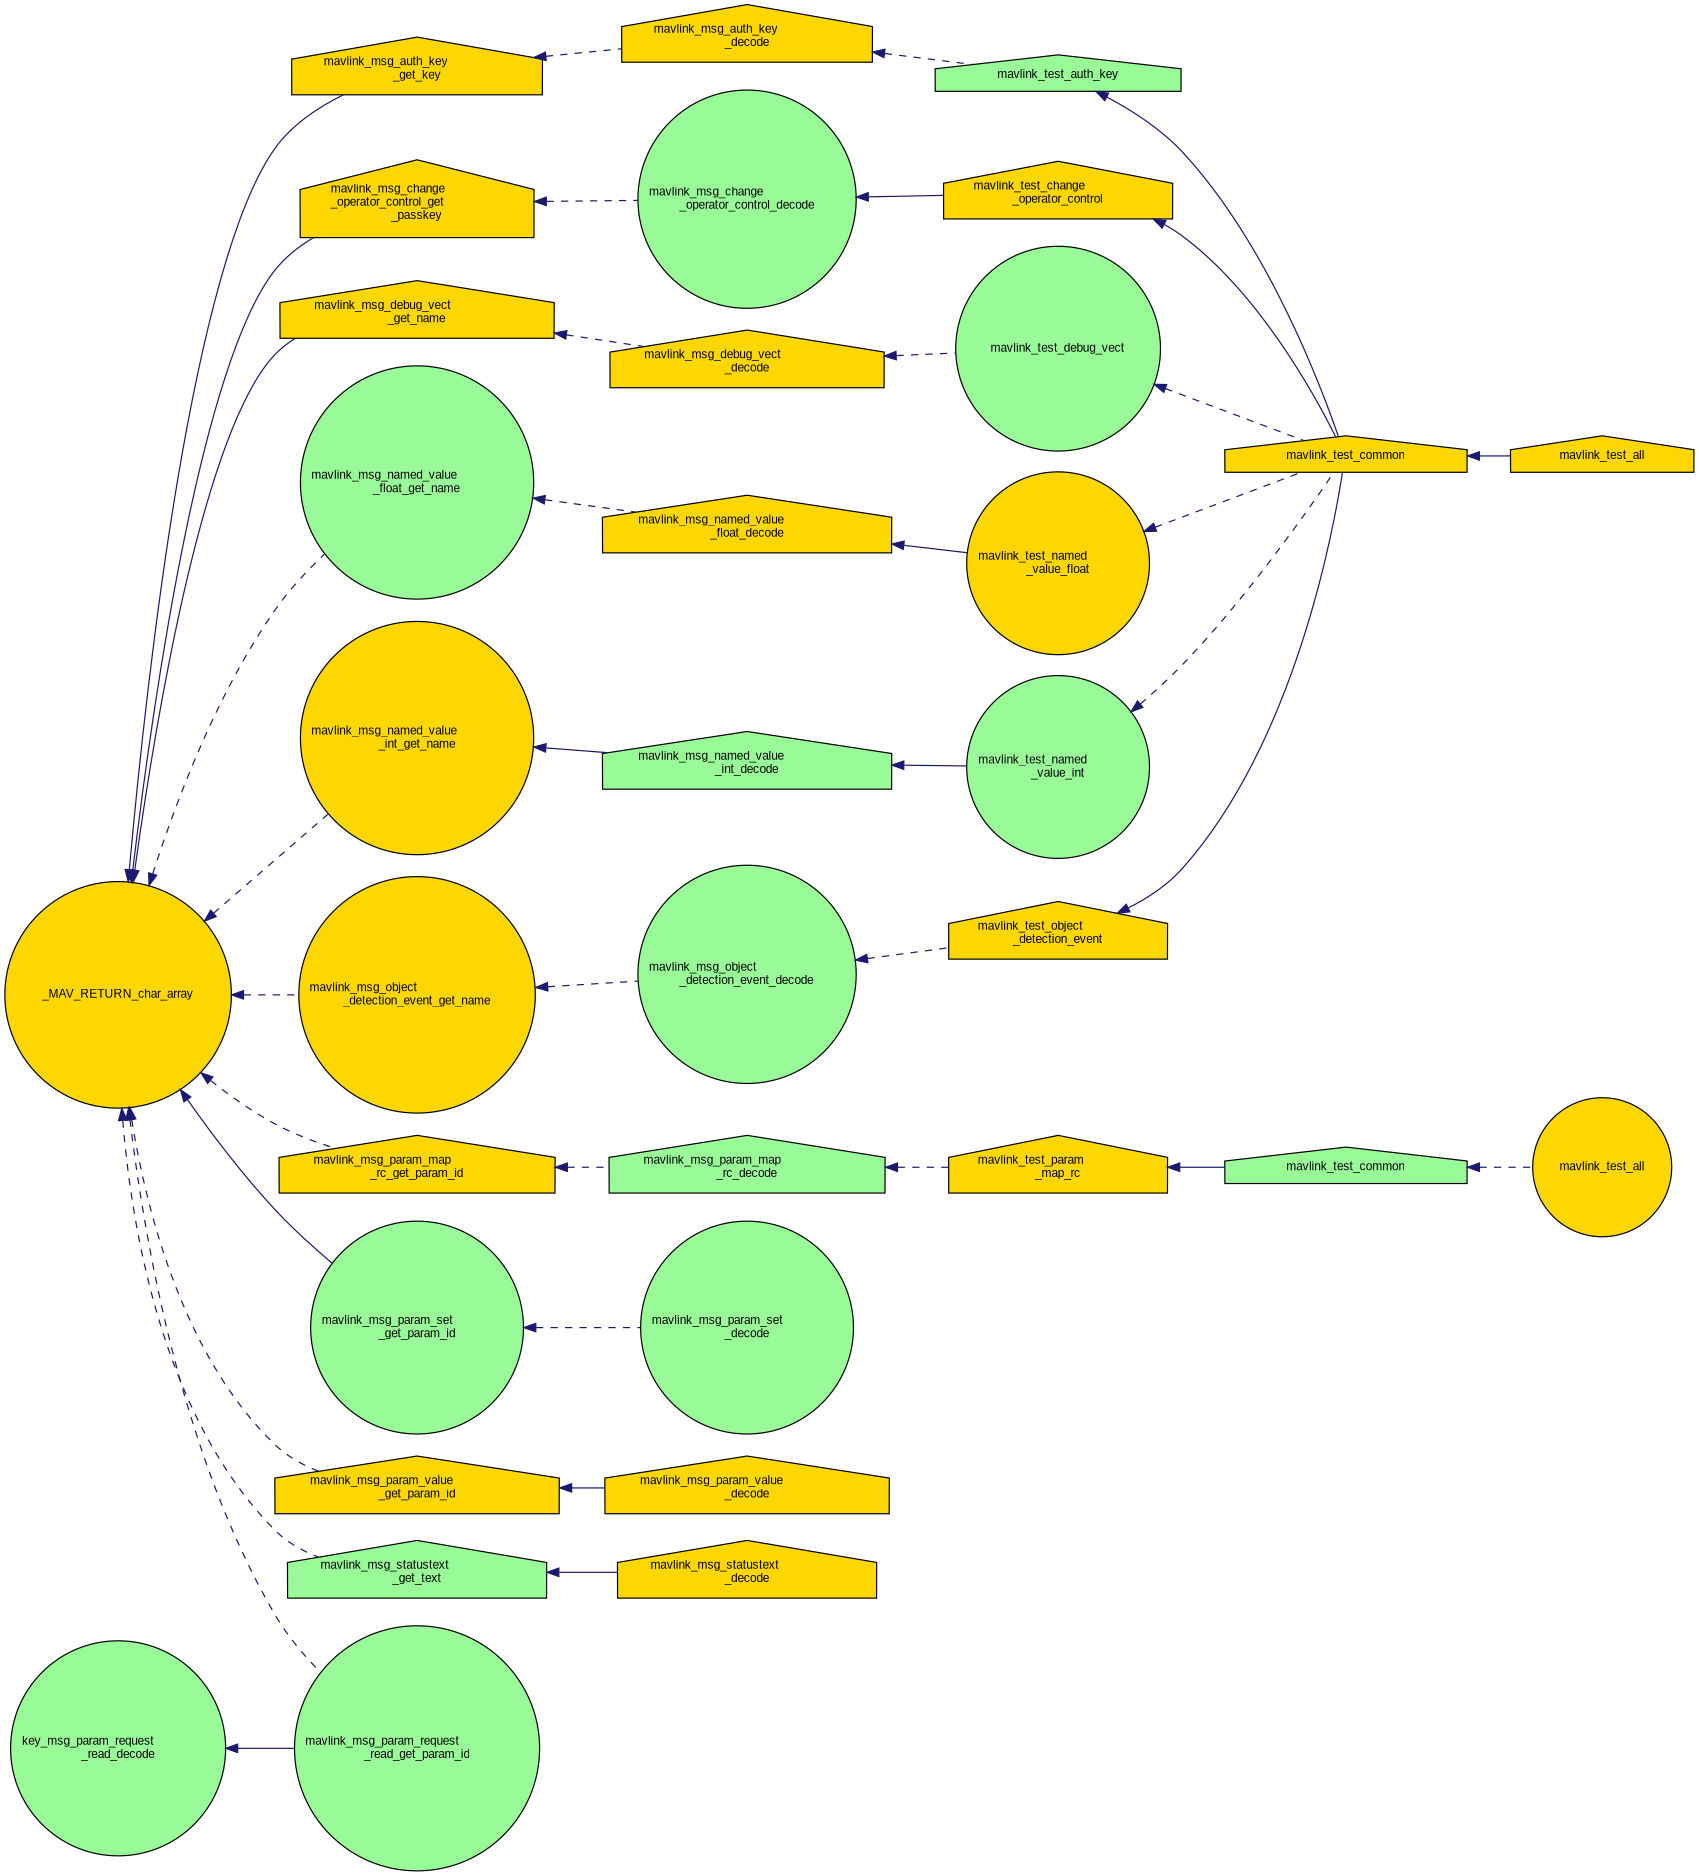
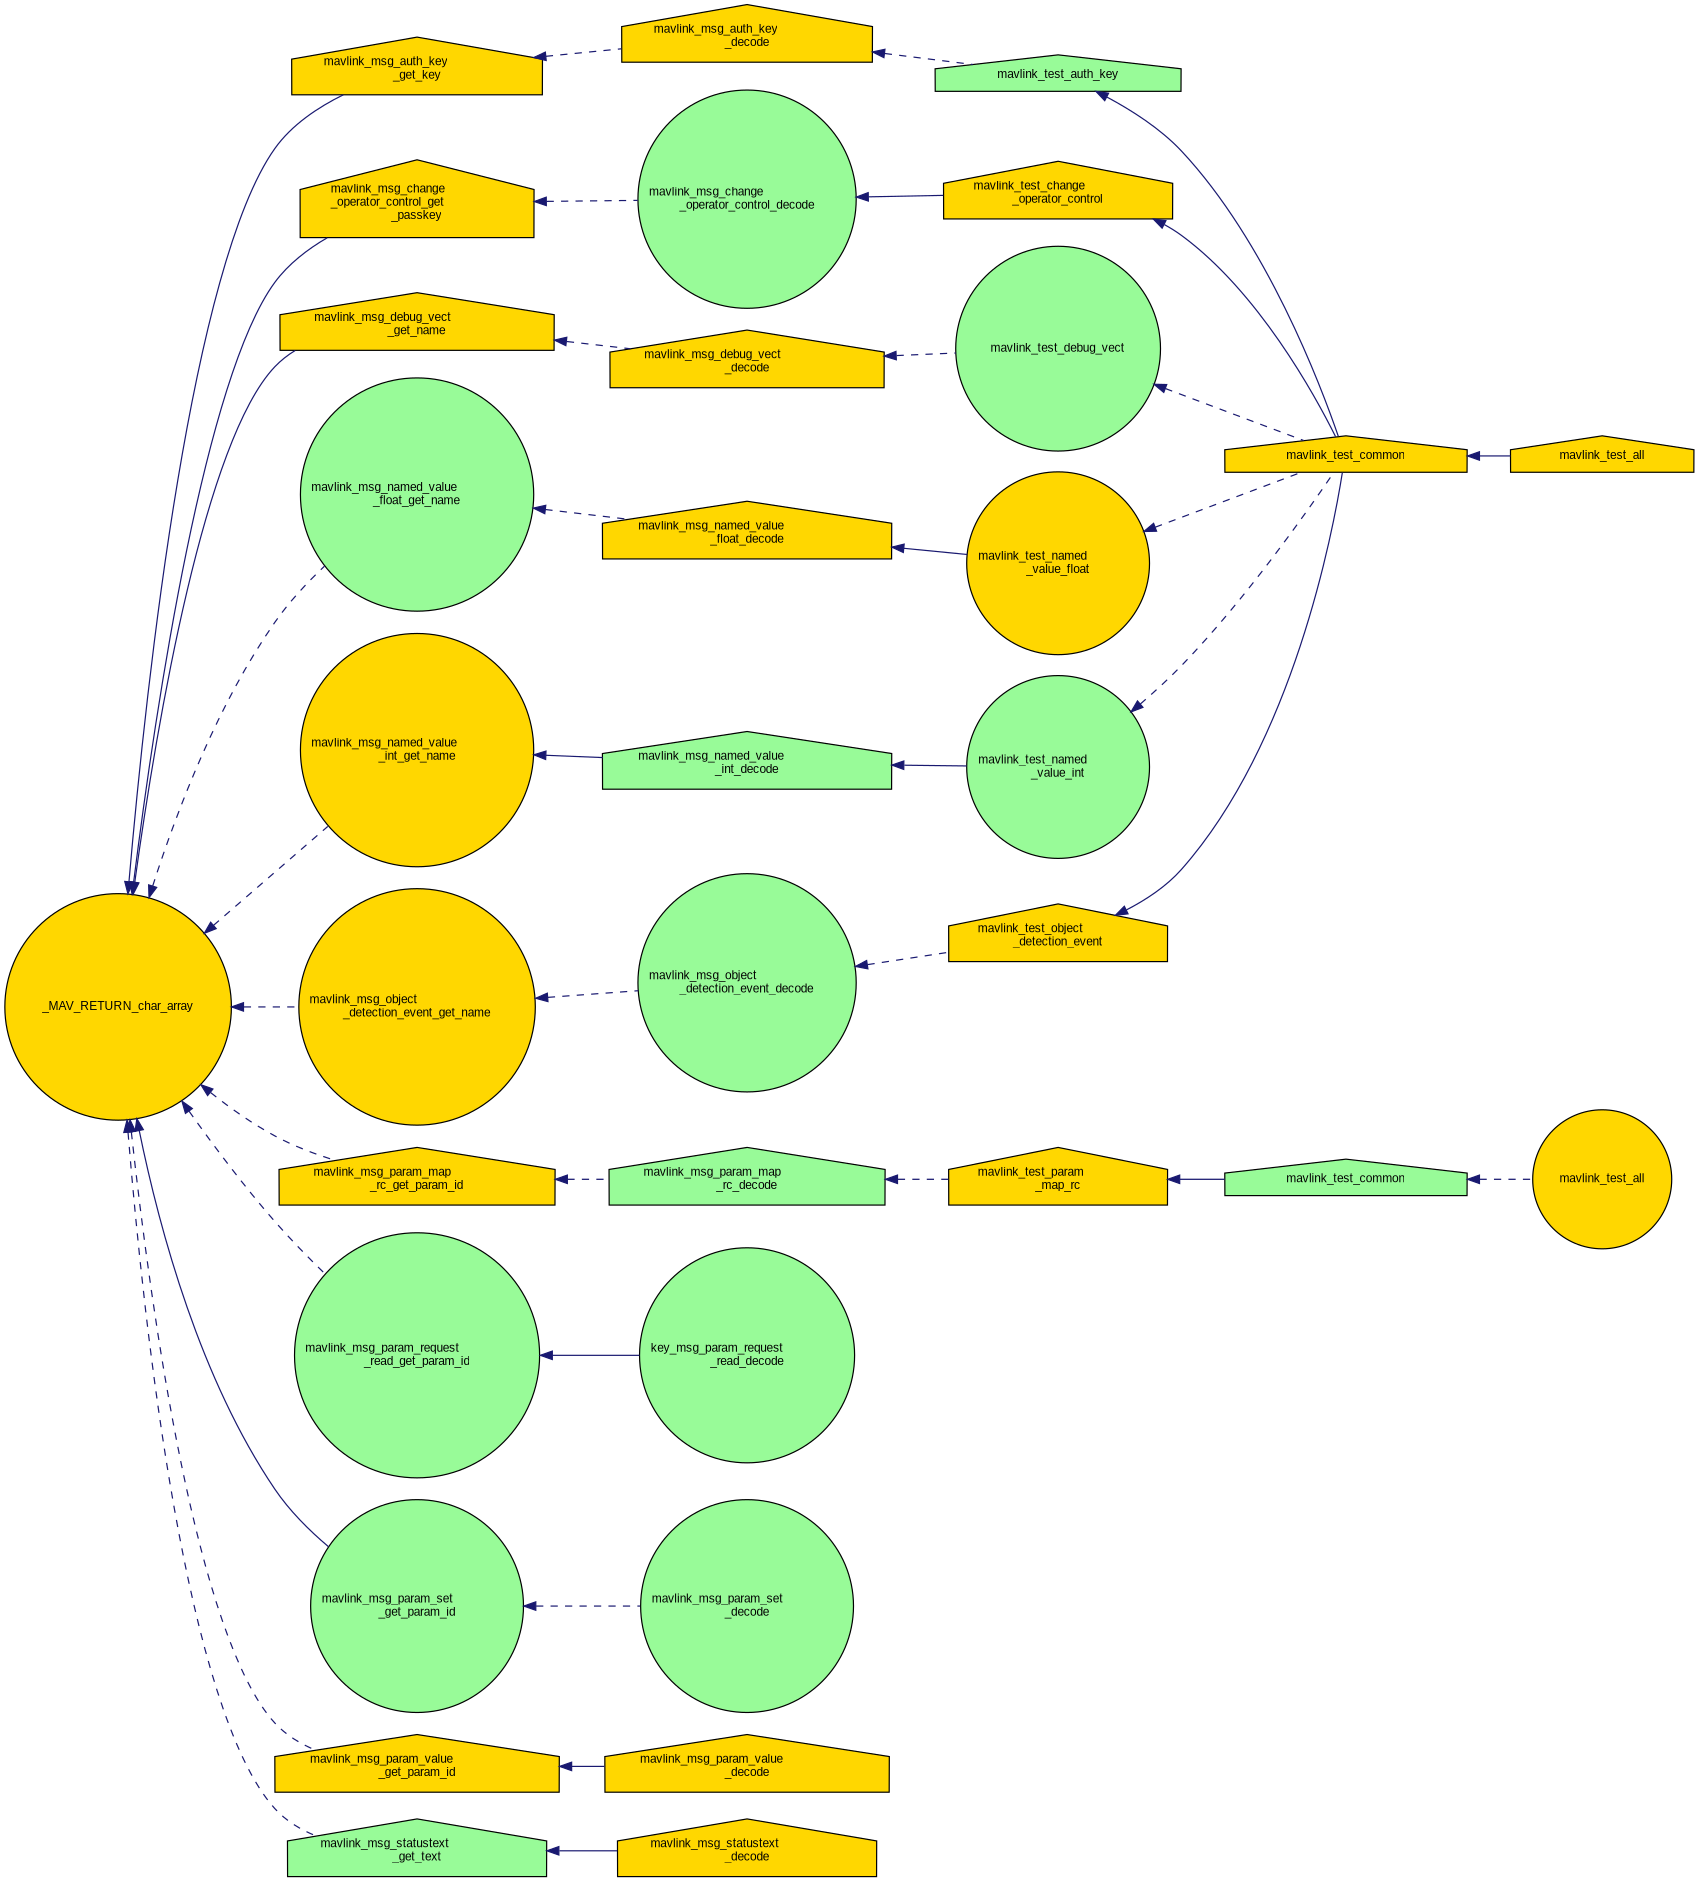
edge "mavlink_msg_param_request _read_get_param_id" -> "key_msg_param_request _read_decode": reversed
